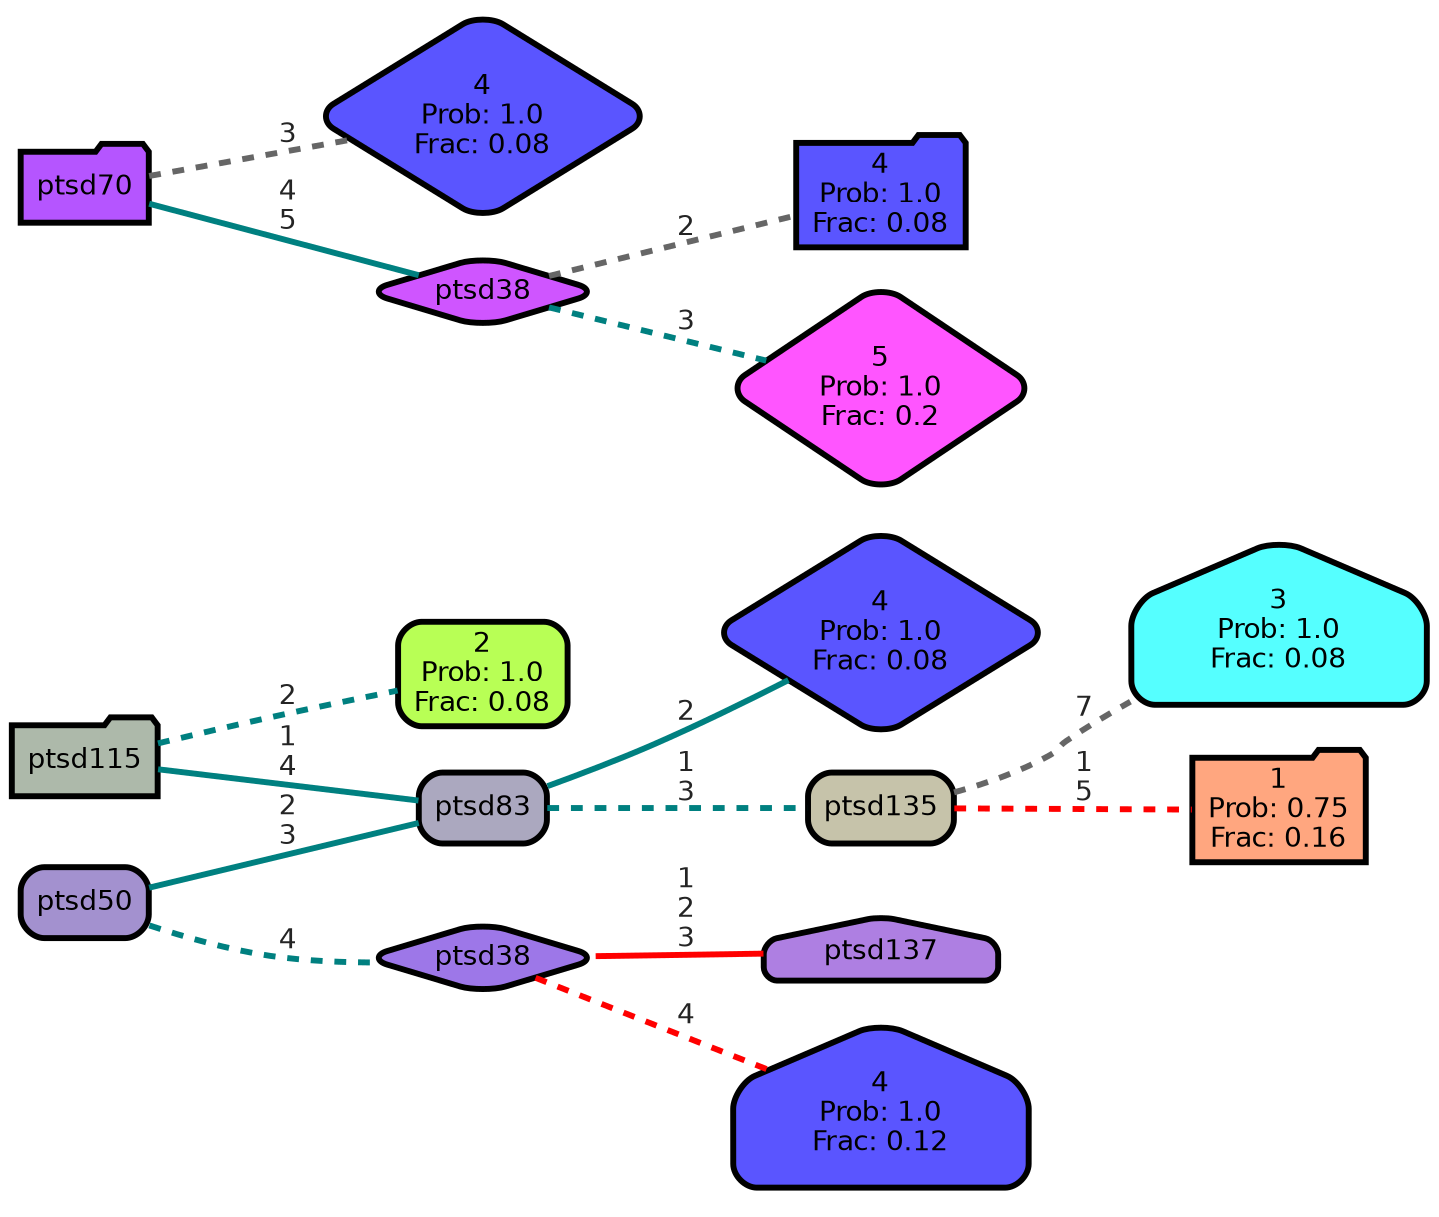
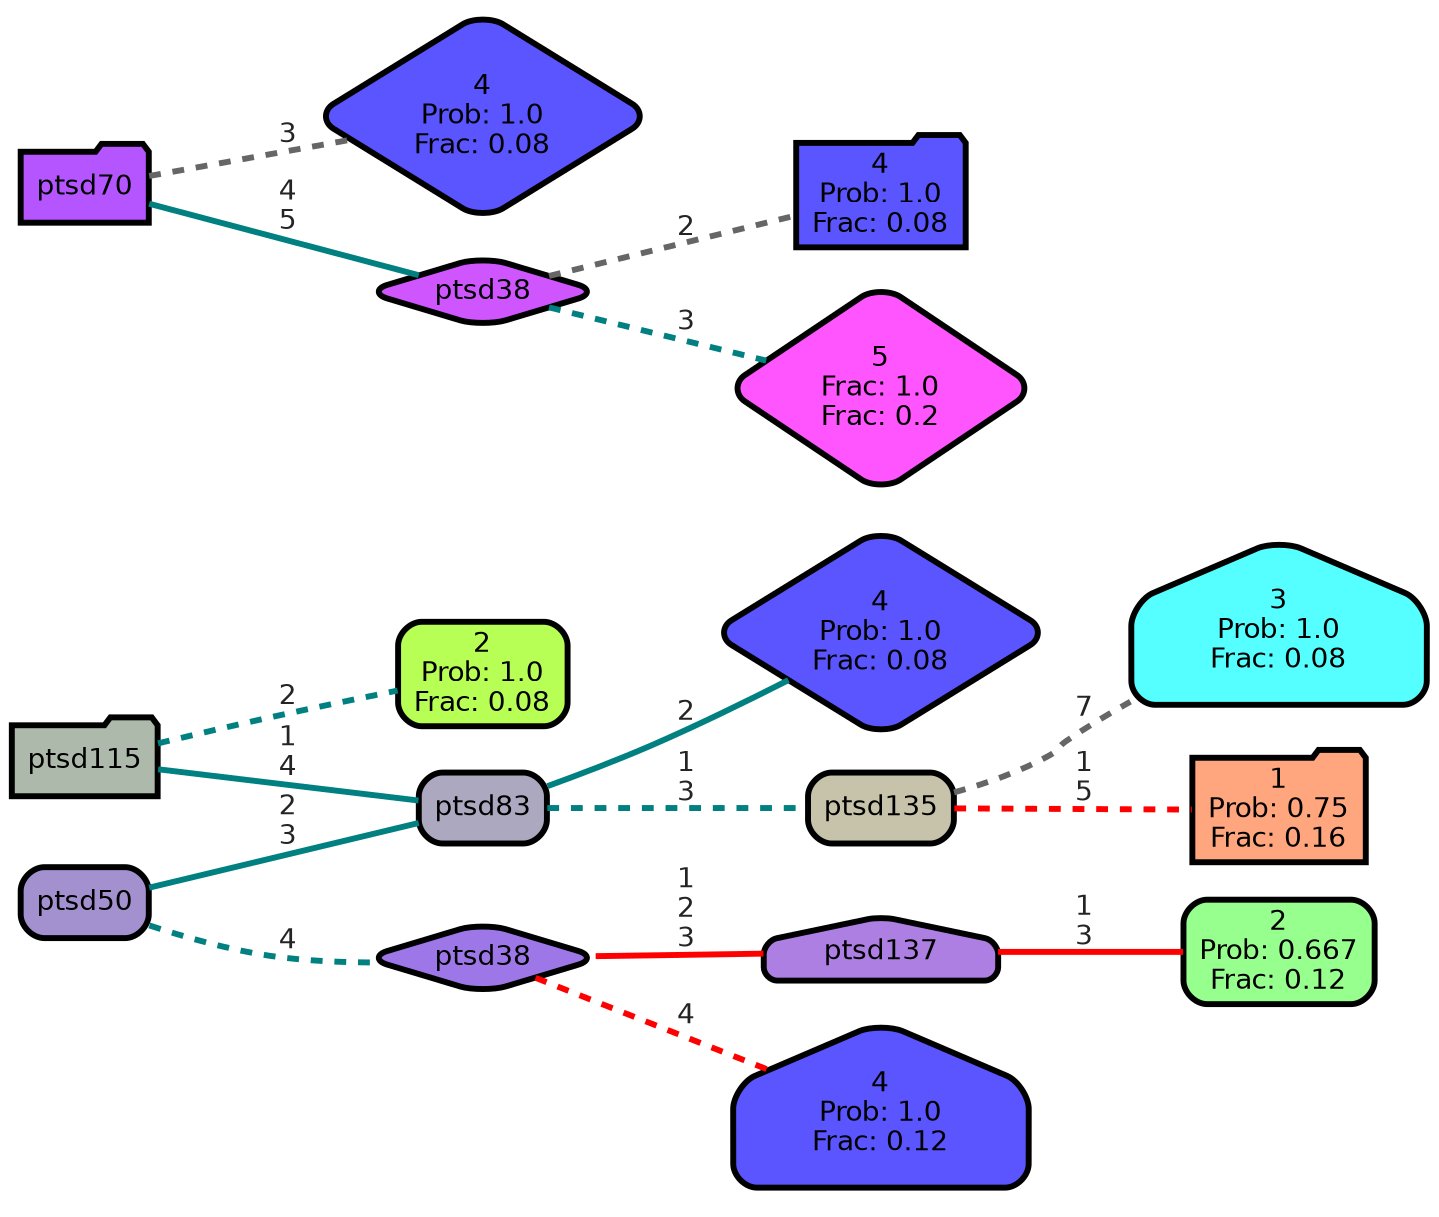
node "5 Prob: 1.0 Frac: 0.2": label "5 Prob: 1.0 Frac: 0.2" -> "5 Frac: 1.0 Frac: 0.2"
node "2 Prob: 0.667 Frac: 0.12": added
